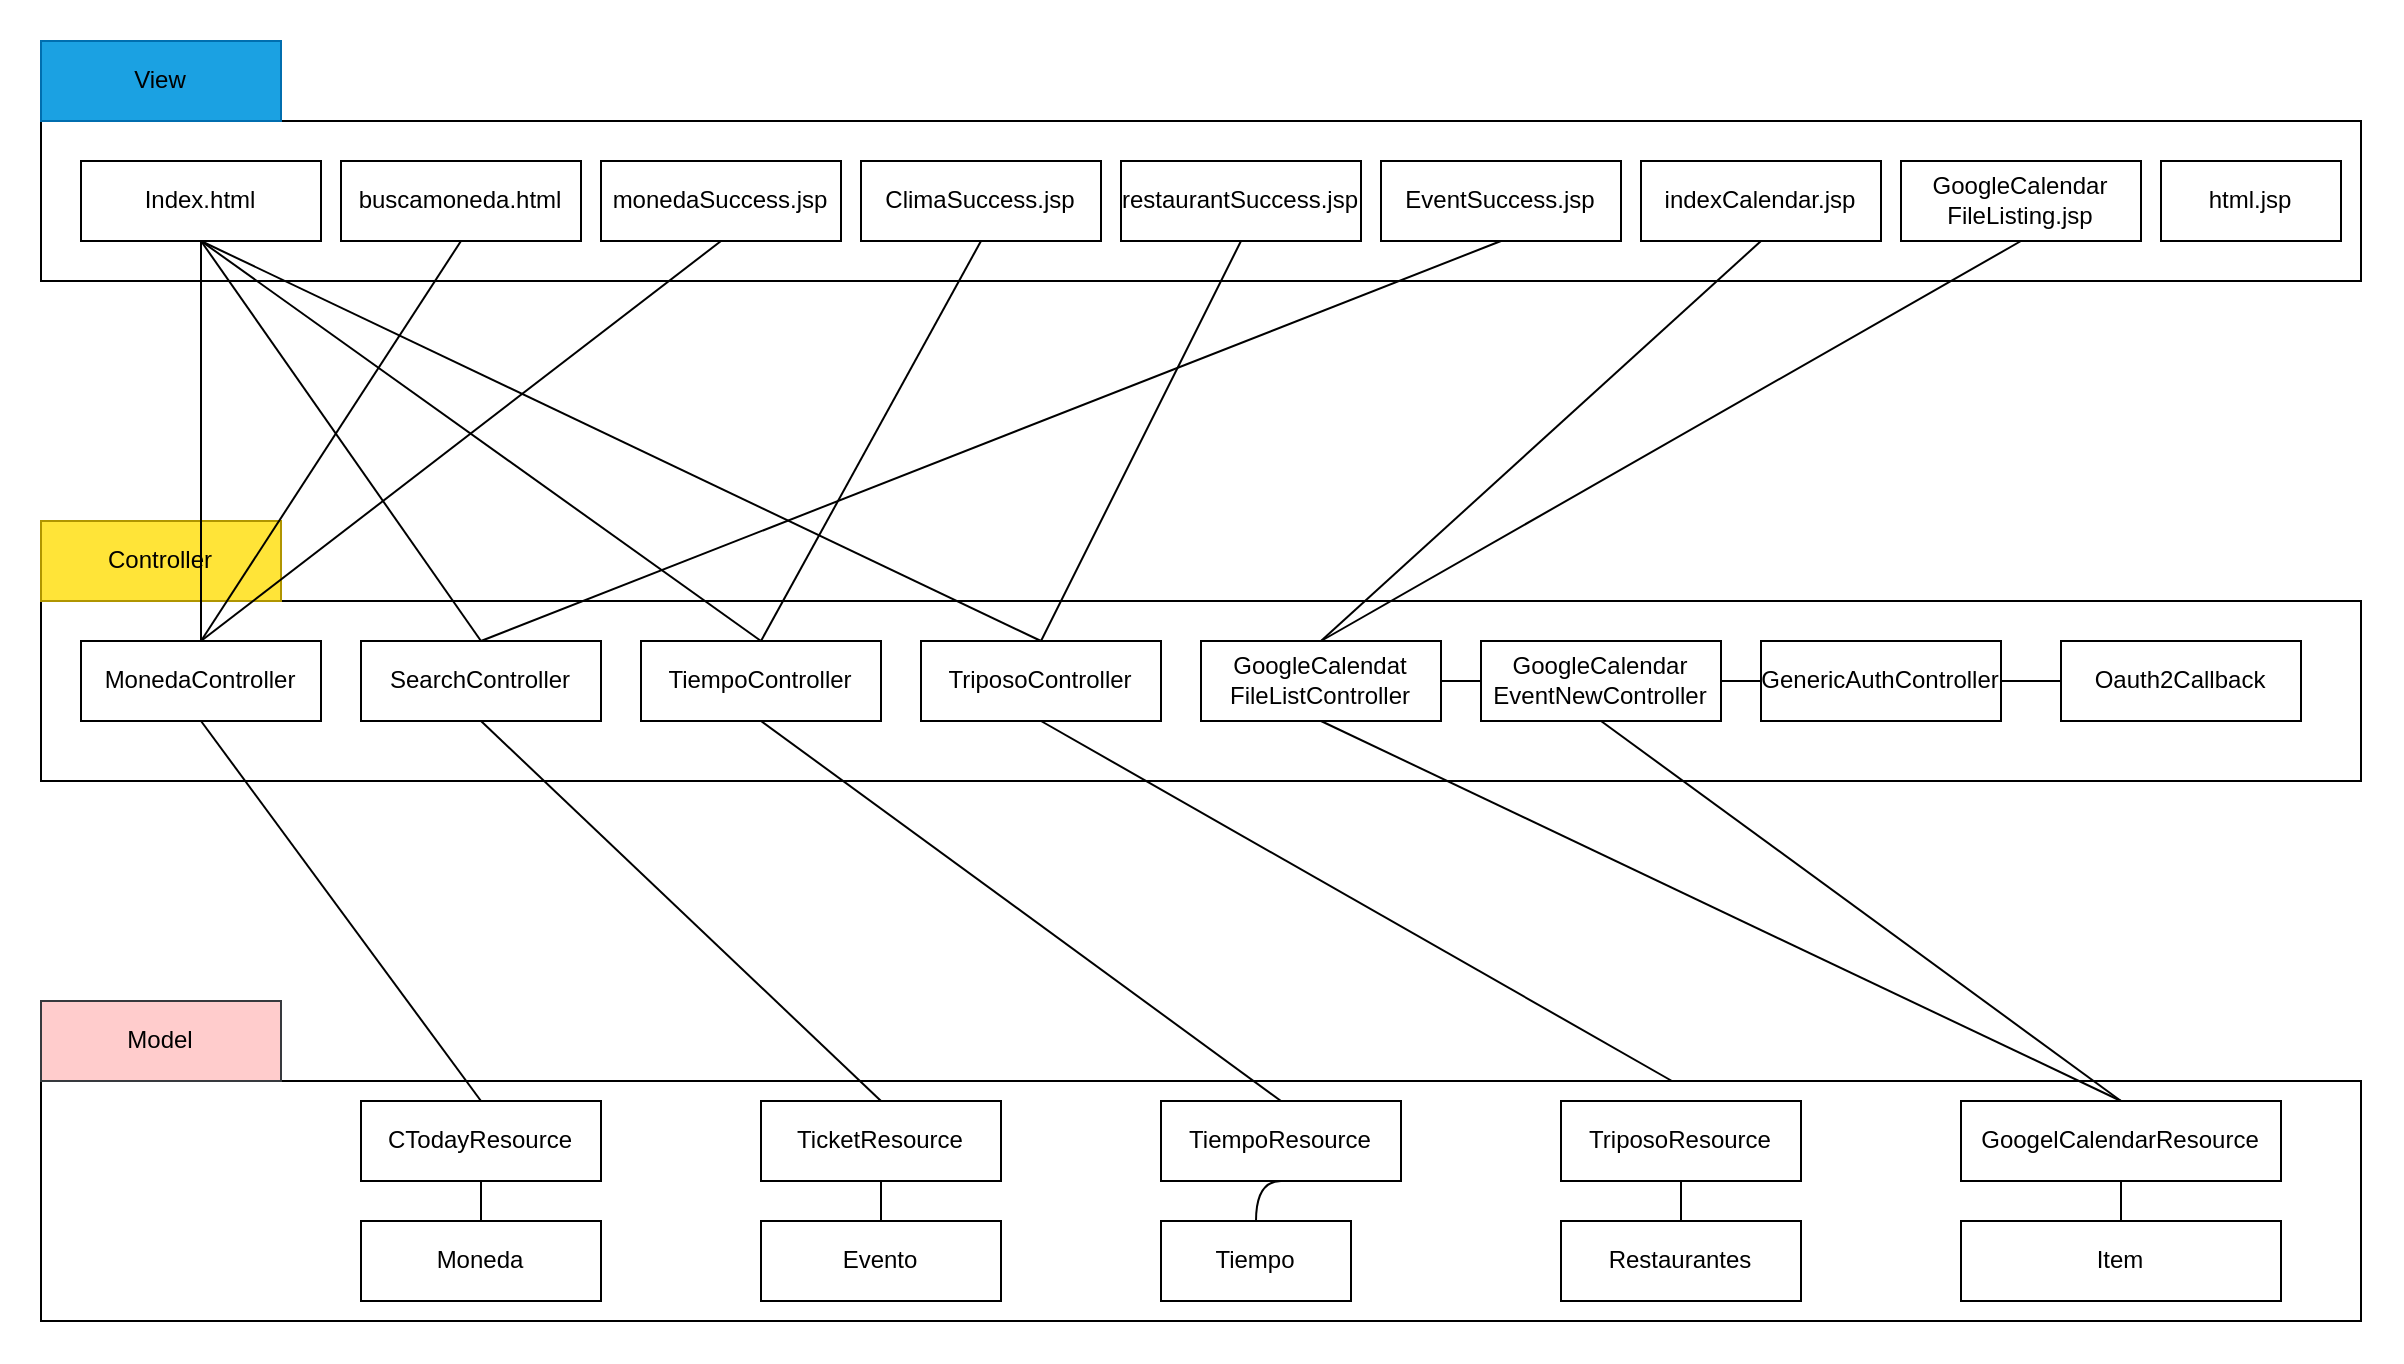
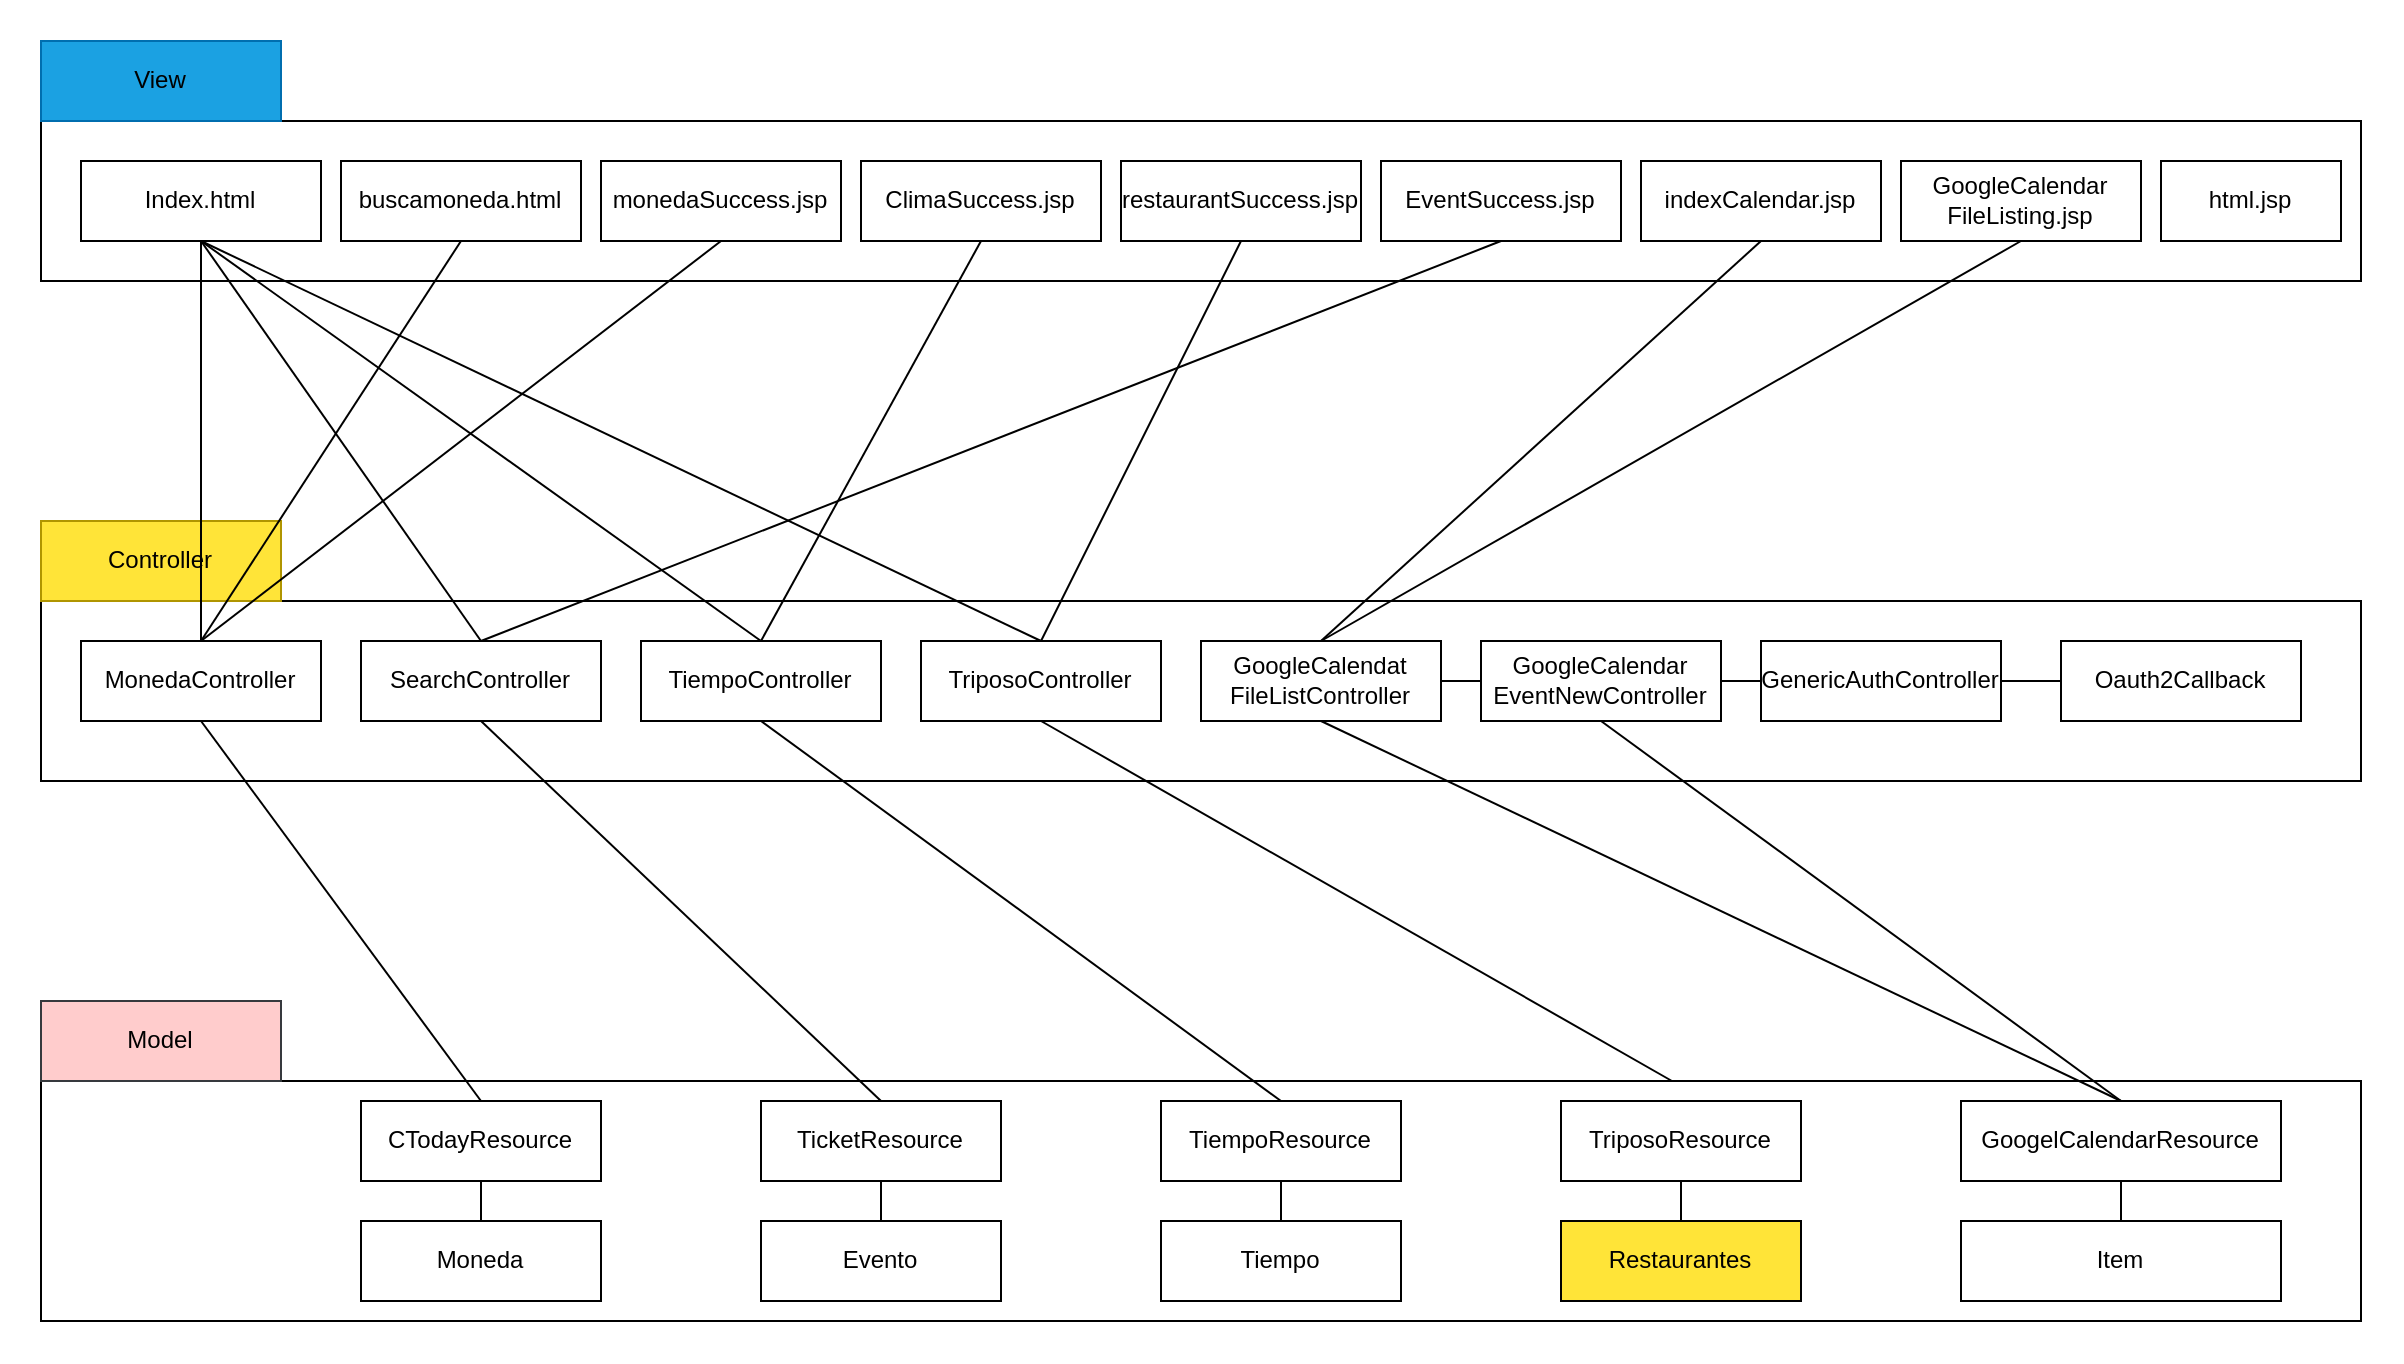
node "Tiempo": size 190x80 -> 240x80
node "Restaurantes": fillcolor #ffffff -> #ffe438
